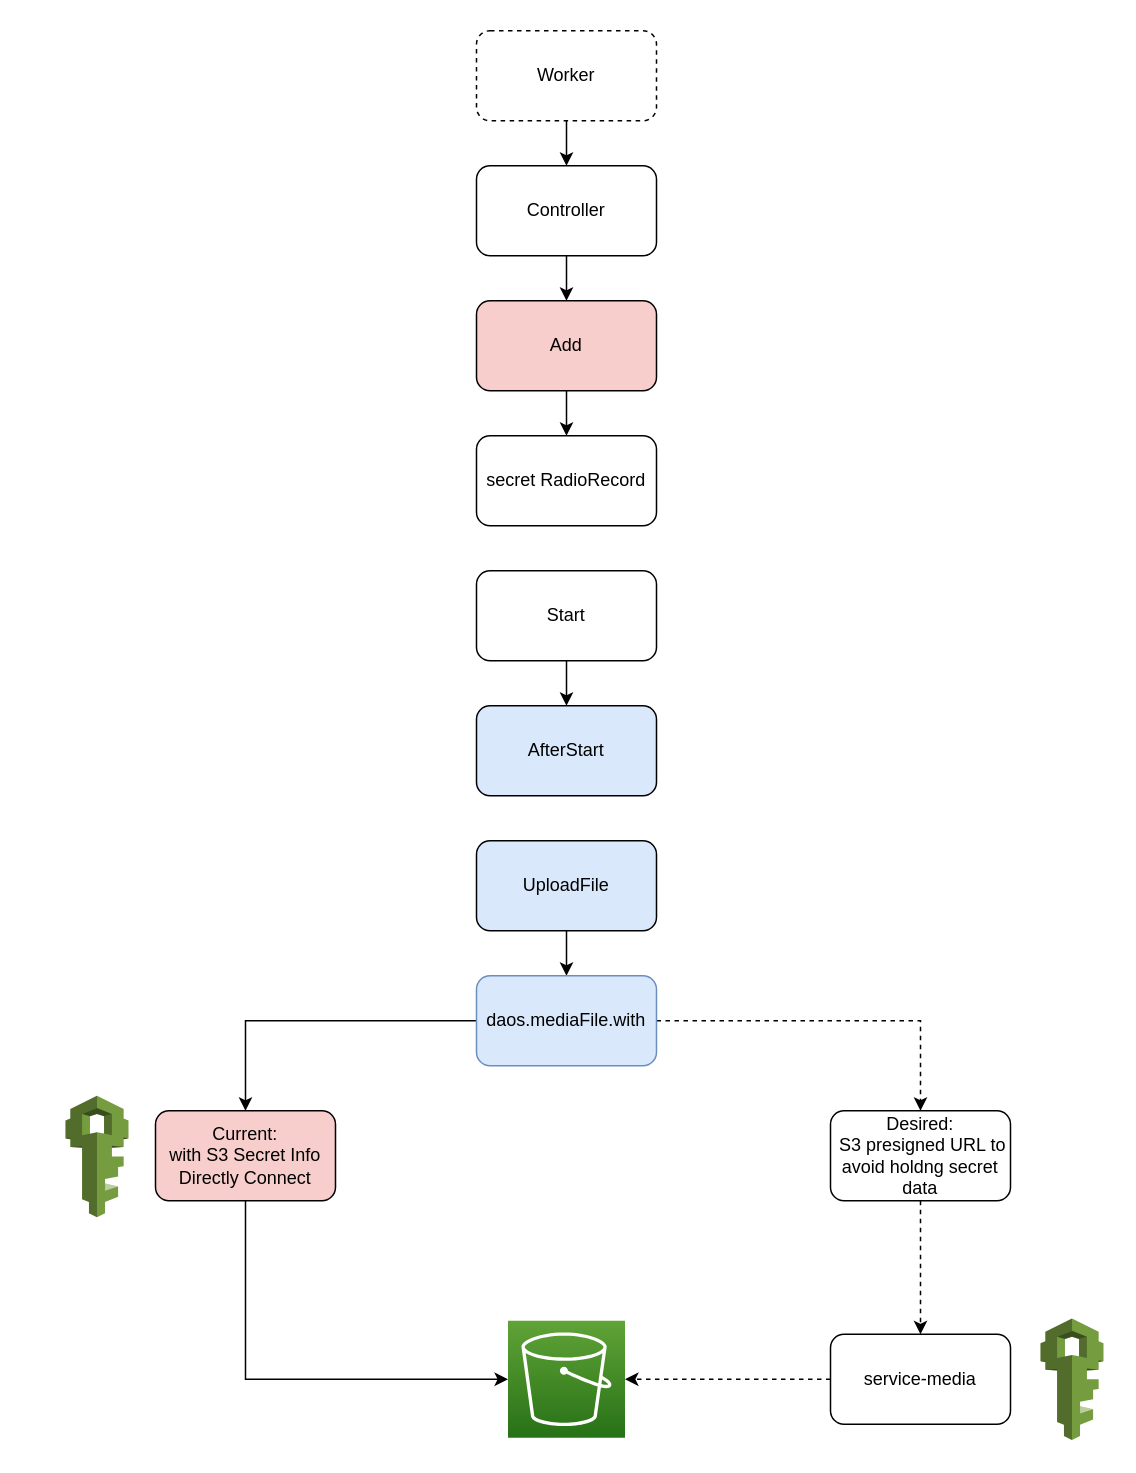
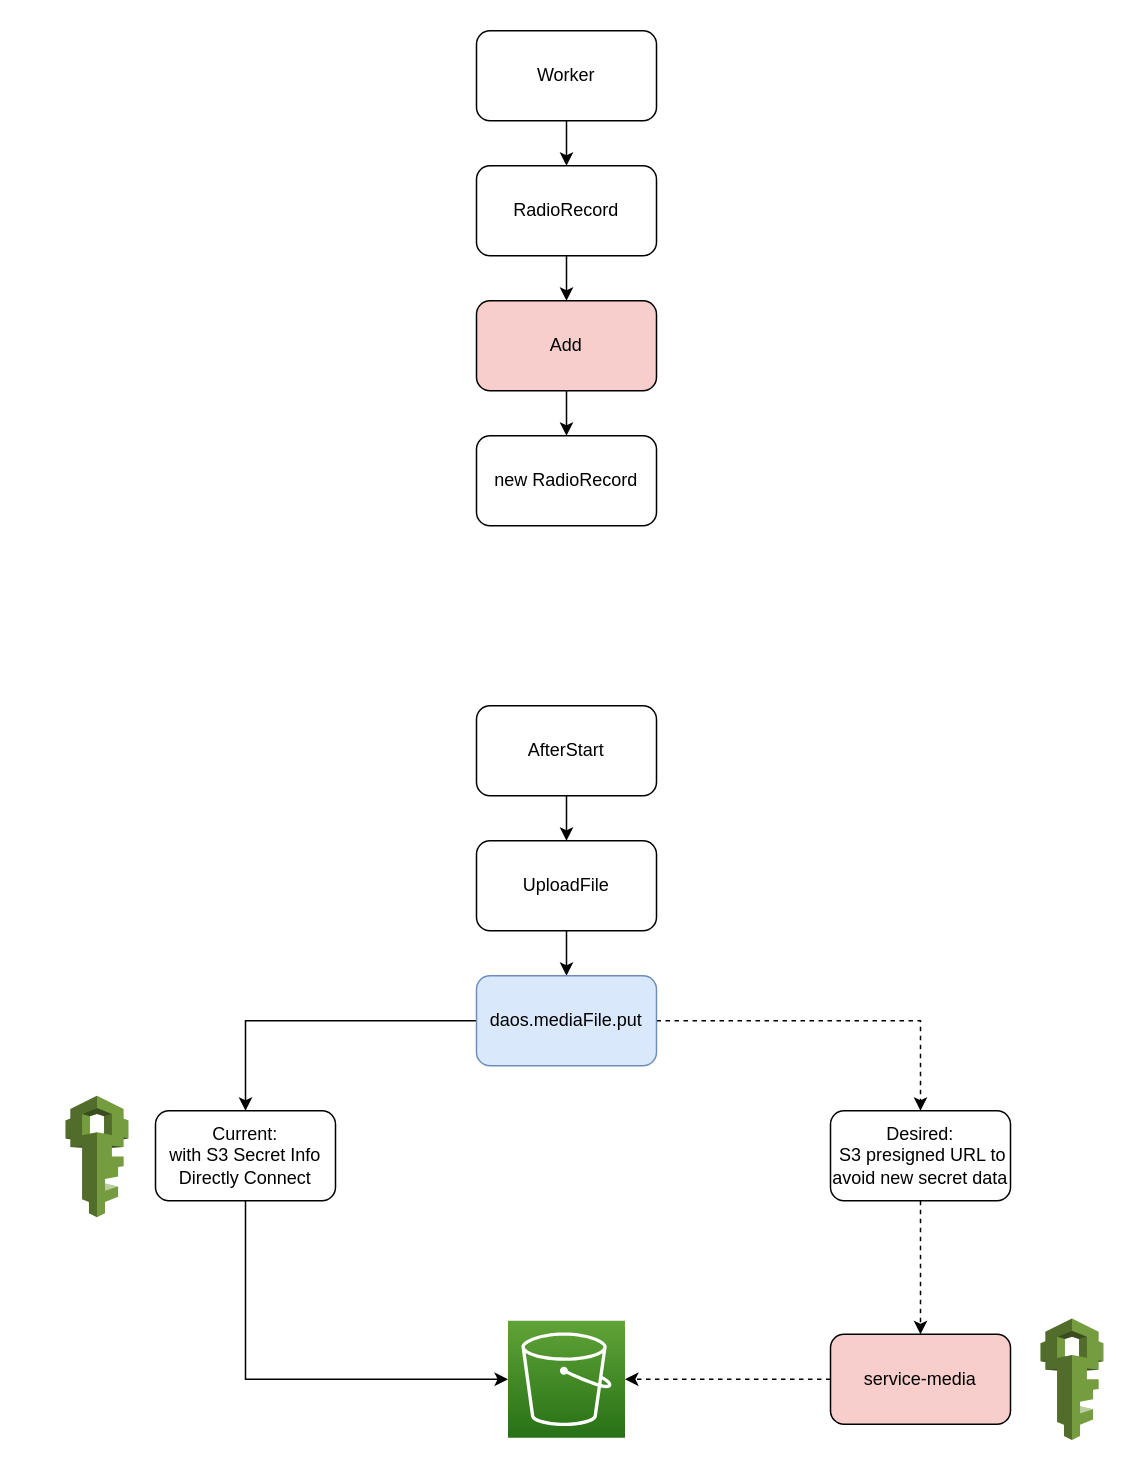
node "Worker": style dashed -> solid
node "Controller": label "Controller" -> "RadioRecord"
node "secret RadioRecord": label "secret RadioRecord" -> "new RadioRecord"
node "Start": removed
edge "Start" -> "AfterStart": removed
node "AfterStart": fillcolor #dae8fc -> #ffffff
edge "AfterStart" -> "UploadFile": added
node "UploadFile": fillcolor #dae8fc -> #ffffff
node "daos.mediaFile.with": label "daos.mediaFile.with" -> "daos.mediaFile.put"
node "Current: with S3 Secret Info Directly Connect": fillcolor #f8cecc -> #ffffff
node "Desired: S3 presigned URL to avoid holdng secret data": label "Desired: S3 presigned URL to avoid holdng secret data" -> "Desired: S3 presigned URL to avoid new secret data"
node "service-media": fillcolor #ffffff -> #f8cecc
